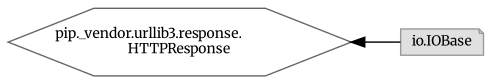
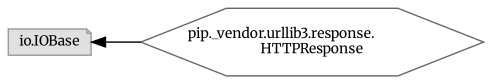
edge "io.IOBase" -> "pip._vendor.urllib3.response. HTTPResponse": reversed
